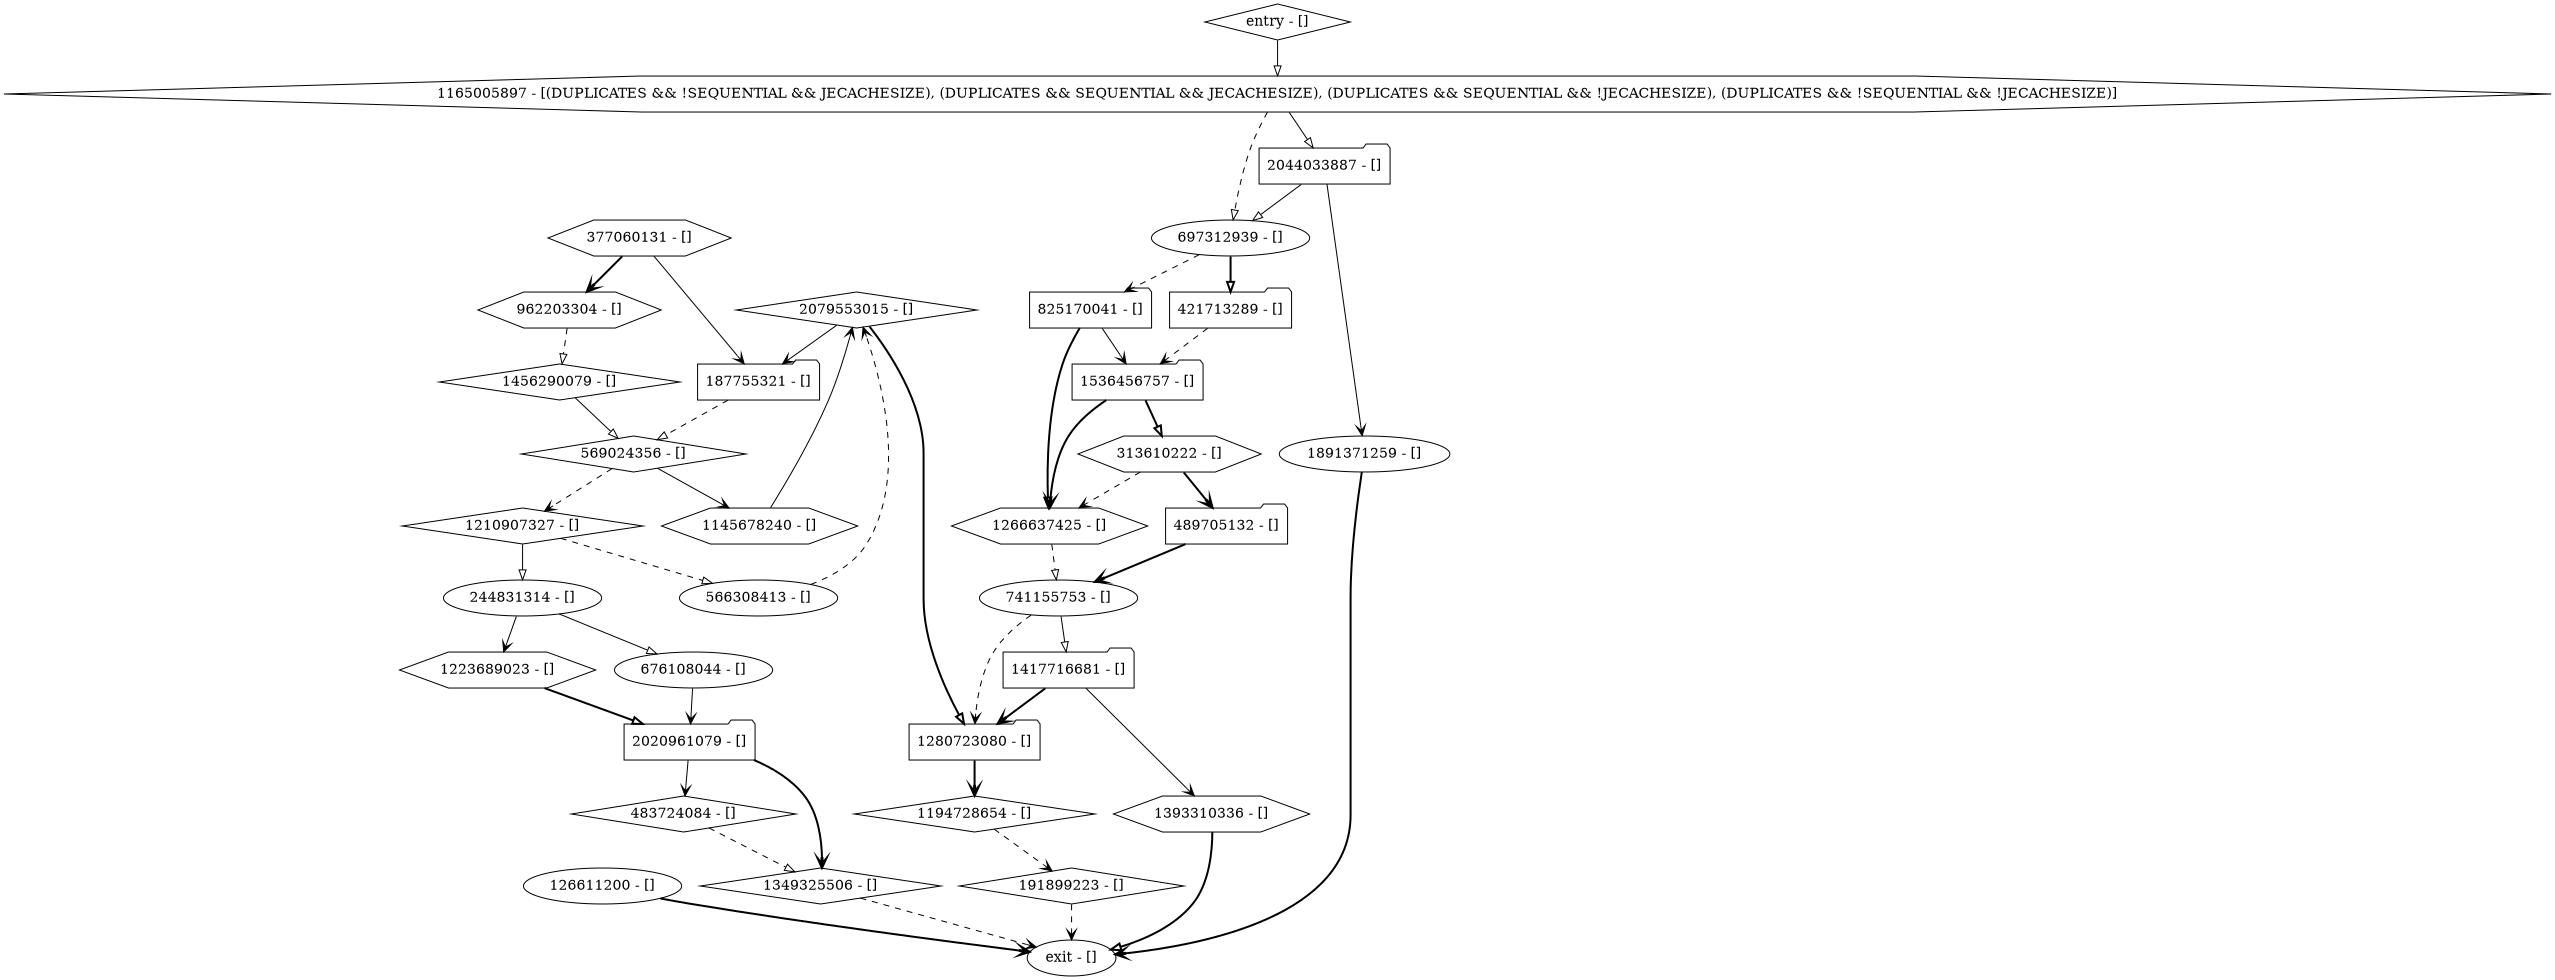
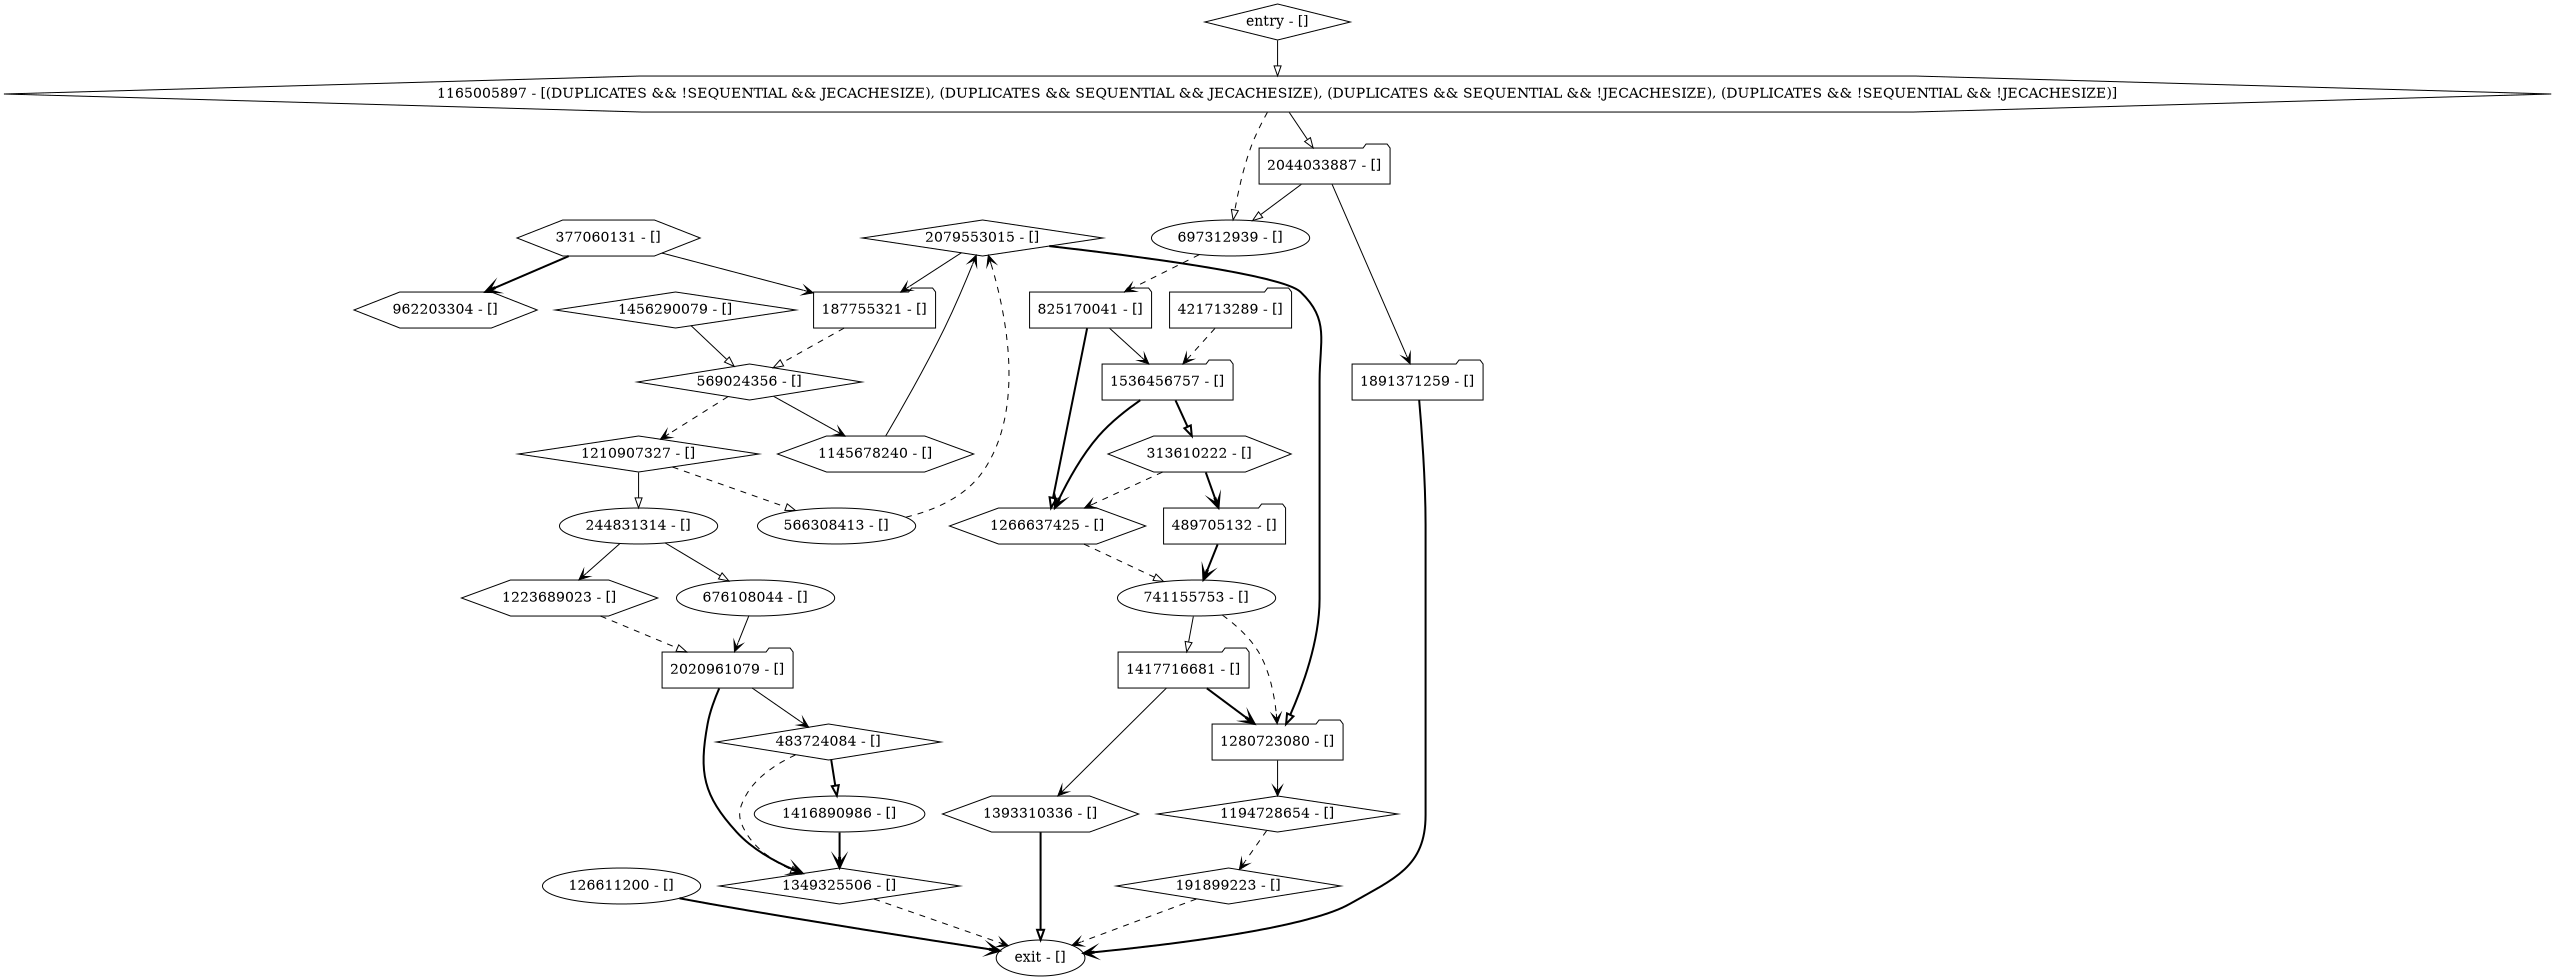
edge "697312939 - []" -> "421713289 - []": removed
edge "962203304 - []" -> "1456290079 - []": removed
node "1891371259 - []": shape ellipse -> folder
edge "1223689023 - []" -> "2020961079 - []": style bold -> dashed
edge "1280723080 - []" -> "1194728654 - []": style bold -> solid
node "1416890986 - []": added
